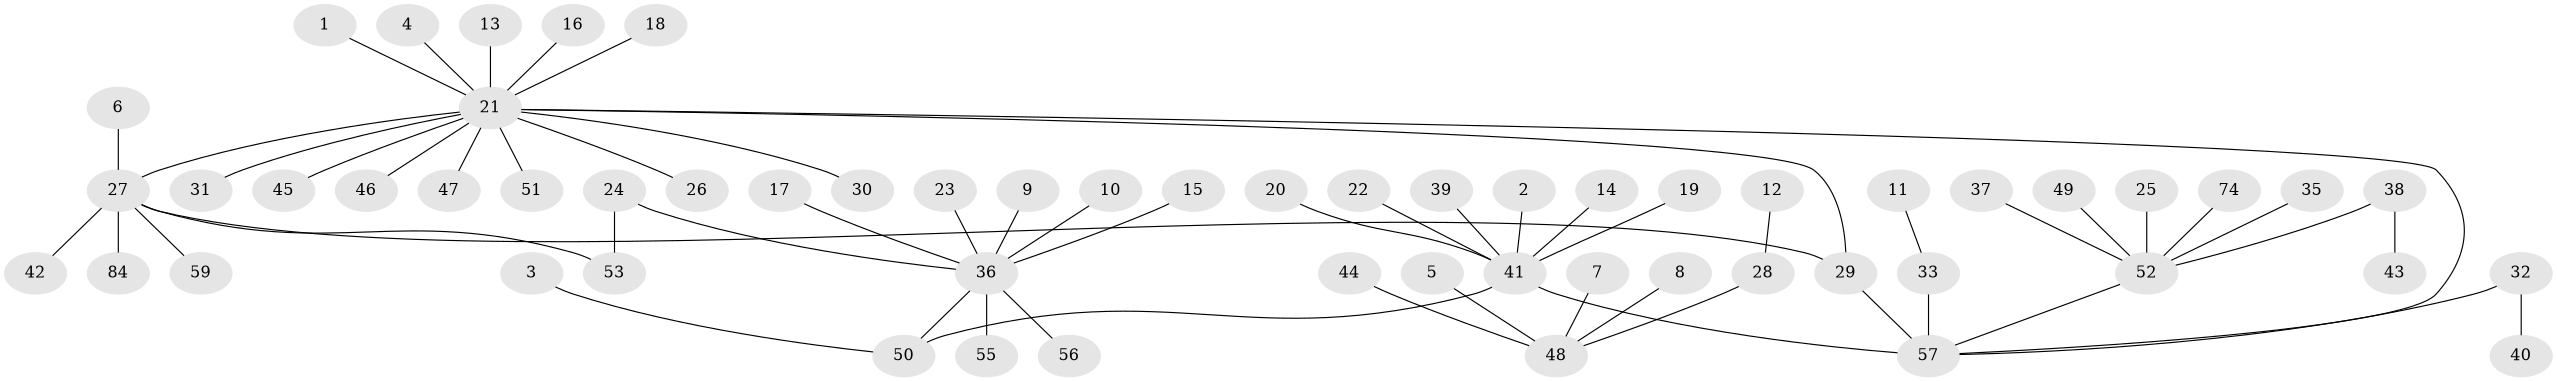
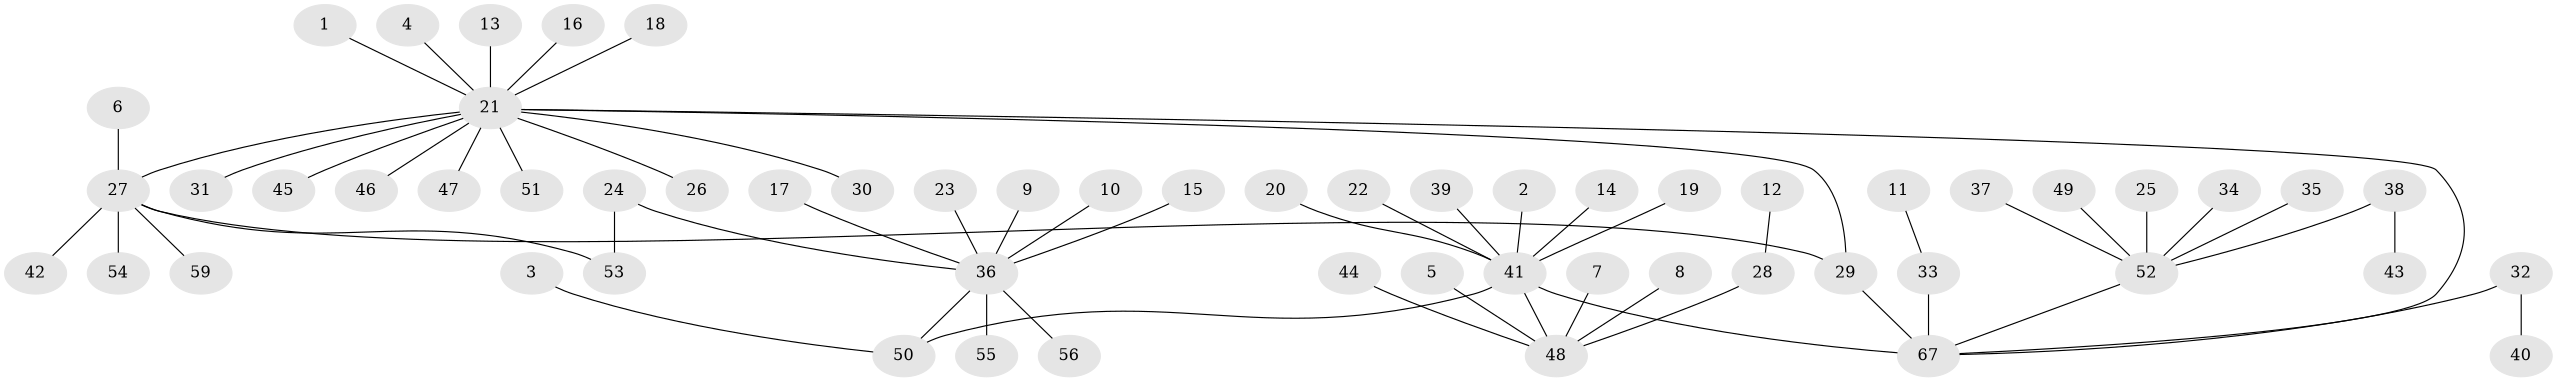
node "74": label "74" -> "34"
node "84": label "84" -> "54"
edge "41" -- "48": added
node "57": label "57" -> "67"
